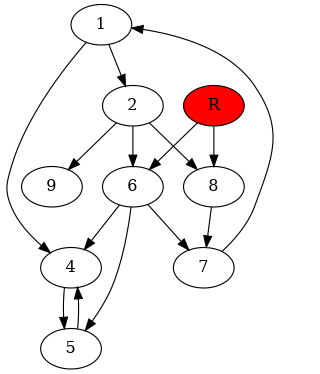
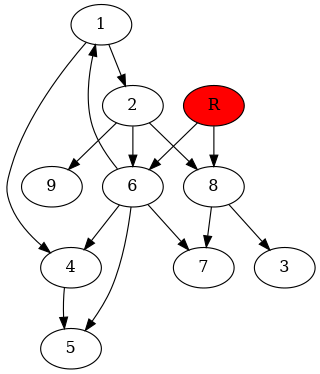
edge "7" -> "1": now "6" -> "1"
node "3": added
edge "5" -> "4": removed
